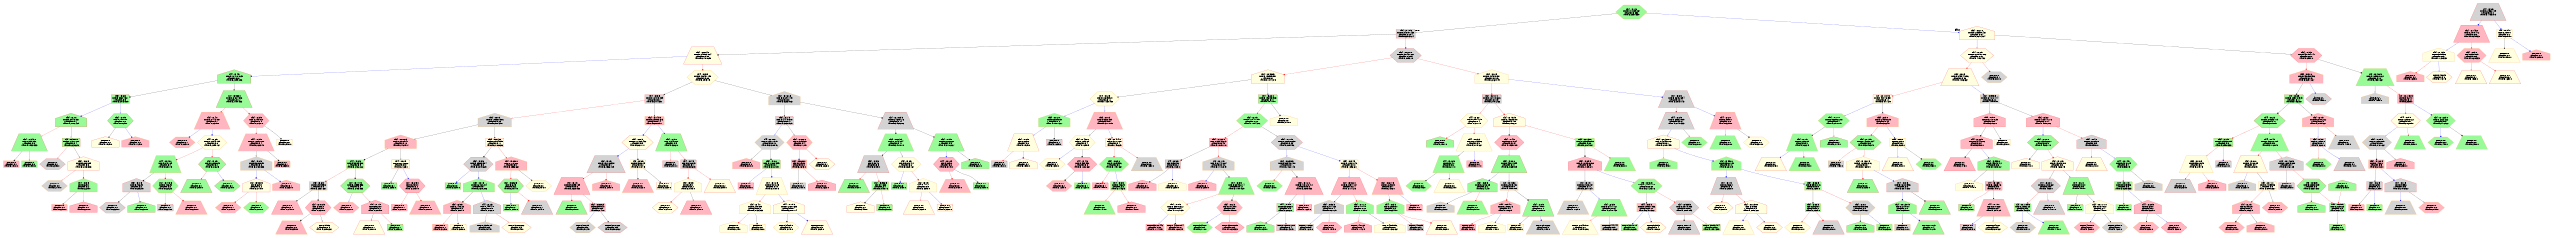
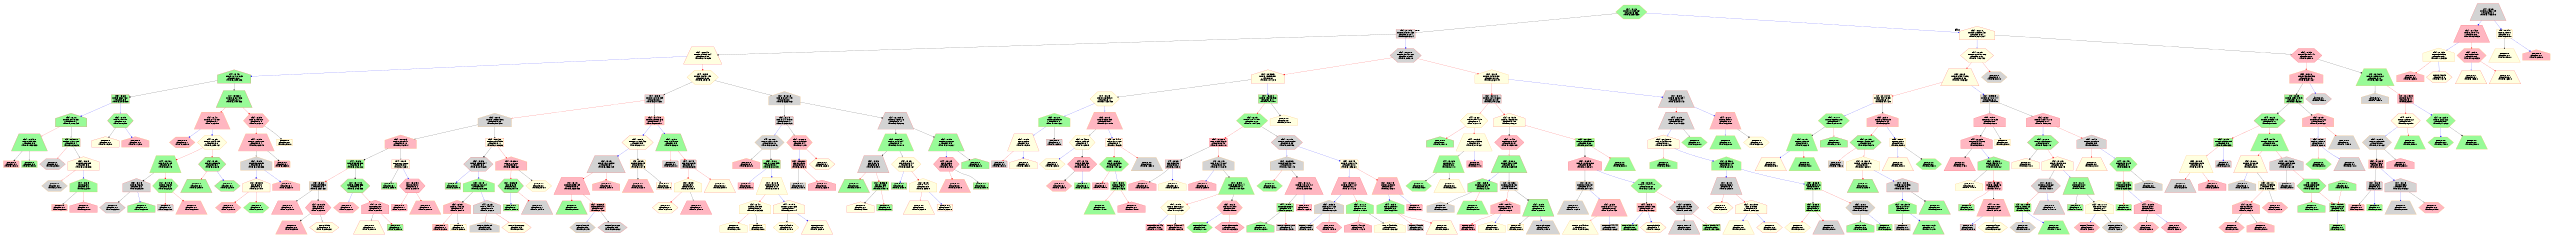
node "X[3] <= 5.5 mse = 64474.121 samples = 16 value = 2418.438": fillcolor palegreen -> lightpink
